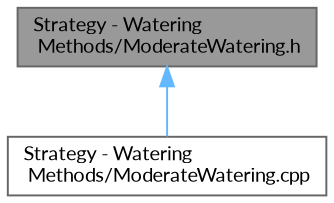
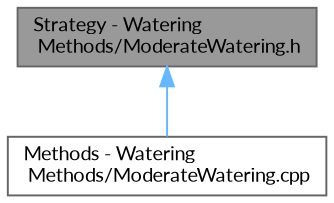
node "Strategy - Watering Methods/ModerateWatering.cpp": label "Strategy - Watering Methods/ModerateWatering.cpp" -> "Methods - Watering Methods/ModerateWatering.cpp"
